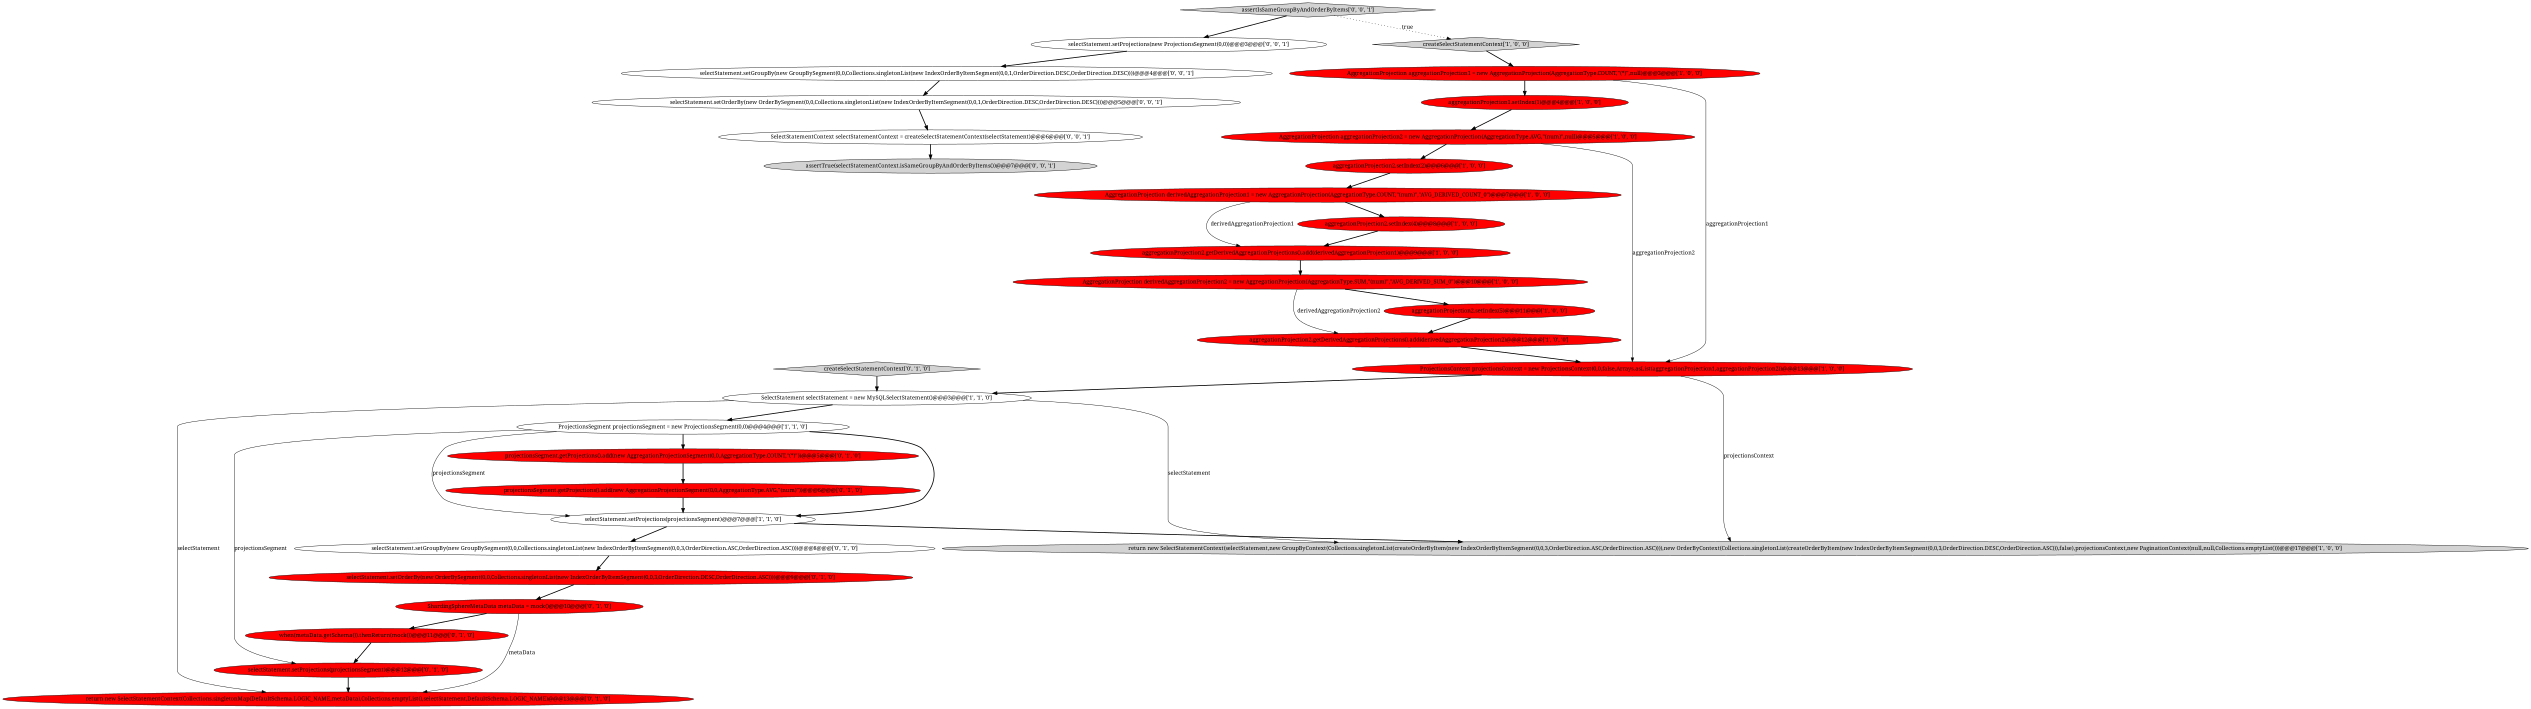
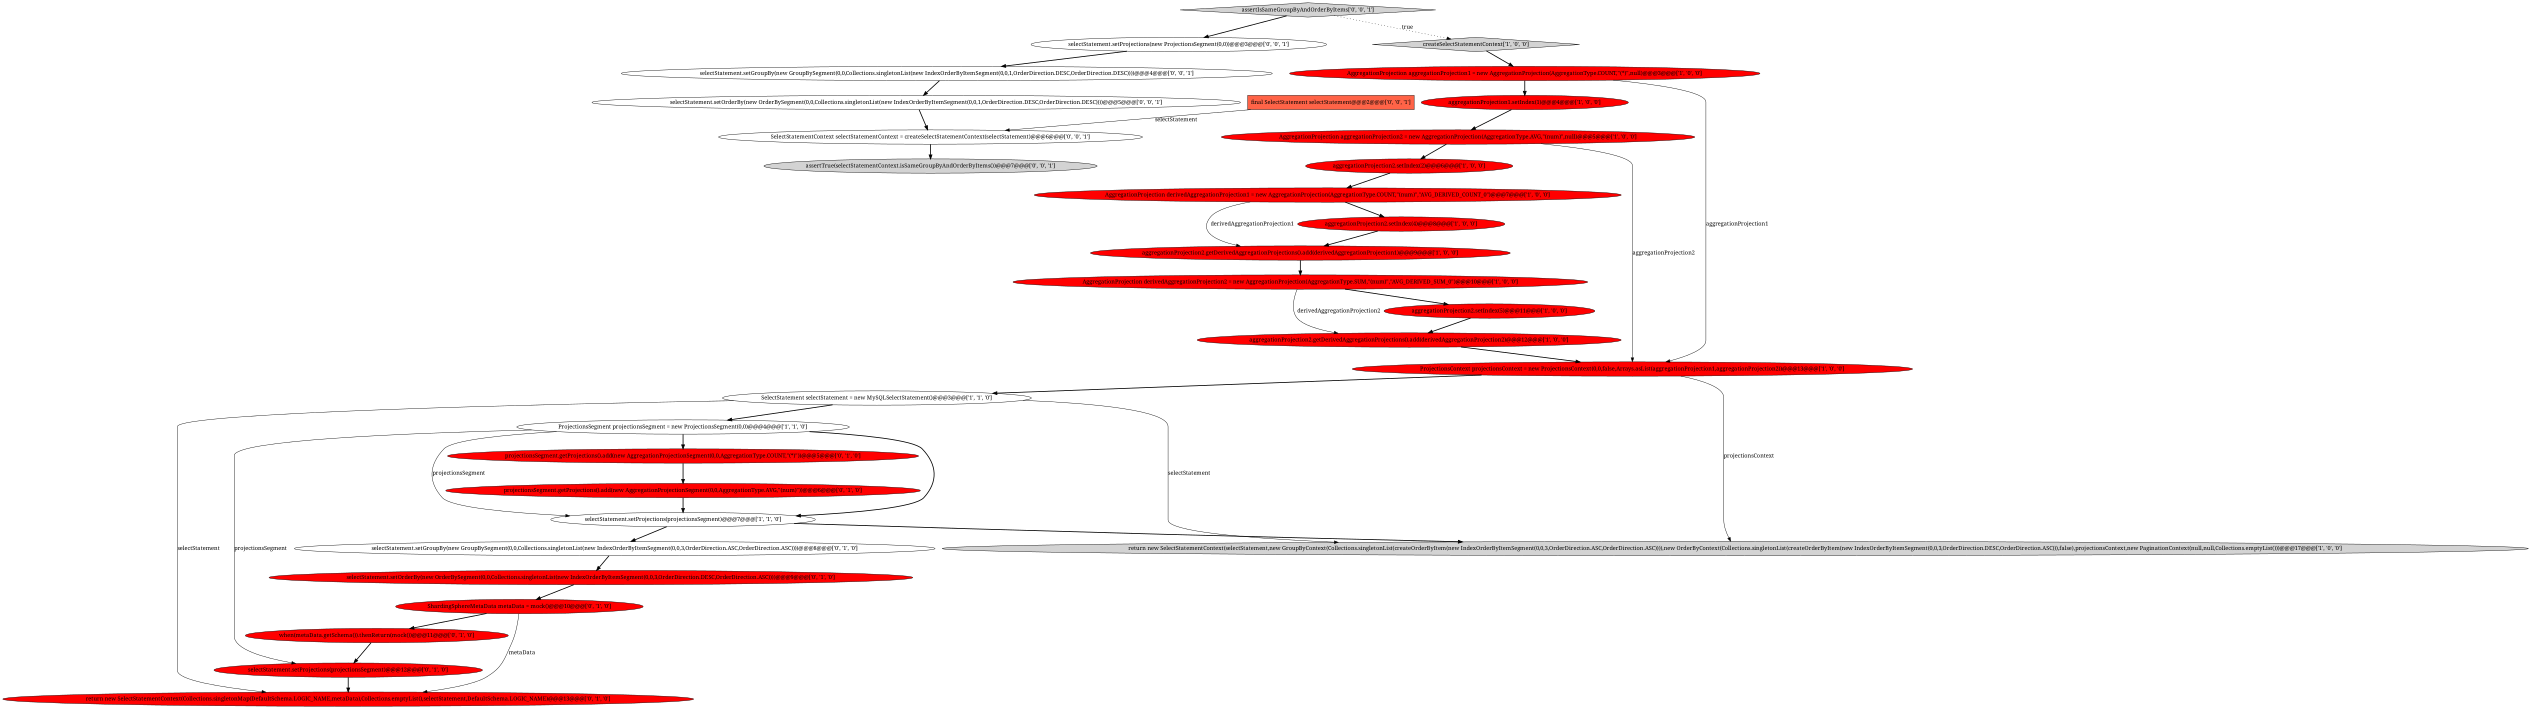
node "final SelectStatement selectStatement@@@2@@@['0', '0', '1']": added
node "createSelectStatementContext['0', '1', '0']": removed
